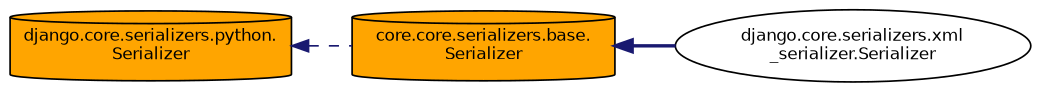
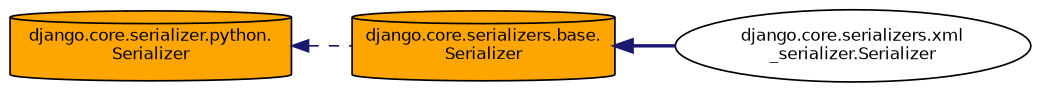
node "django.core.serializers.python. Serializer": label "django.core.serializers.python. Serializer" -> "django.core.serializer.python. Serializer"
node "core.core.serializers.base. Serializer": label "core.core.serializers.base. Serializer" -> "django.core.serializers.base. Serializer"
